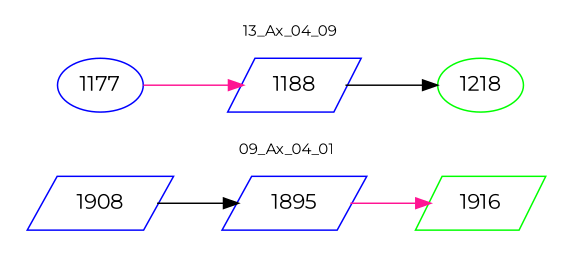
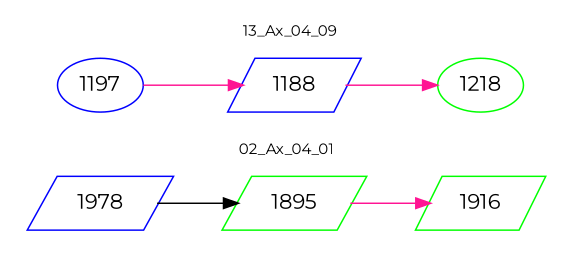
node "1177": label "1177" -> "1197"
edge "1188" -> "1218": color black -> deeppink
cluster "09_Ax_04_01": label "09_Ax_04_01" -> "02_Ax_04_01"
node "1908": label "1908" -> "1978"
node "1895": color blue -> green
